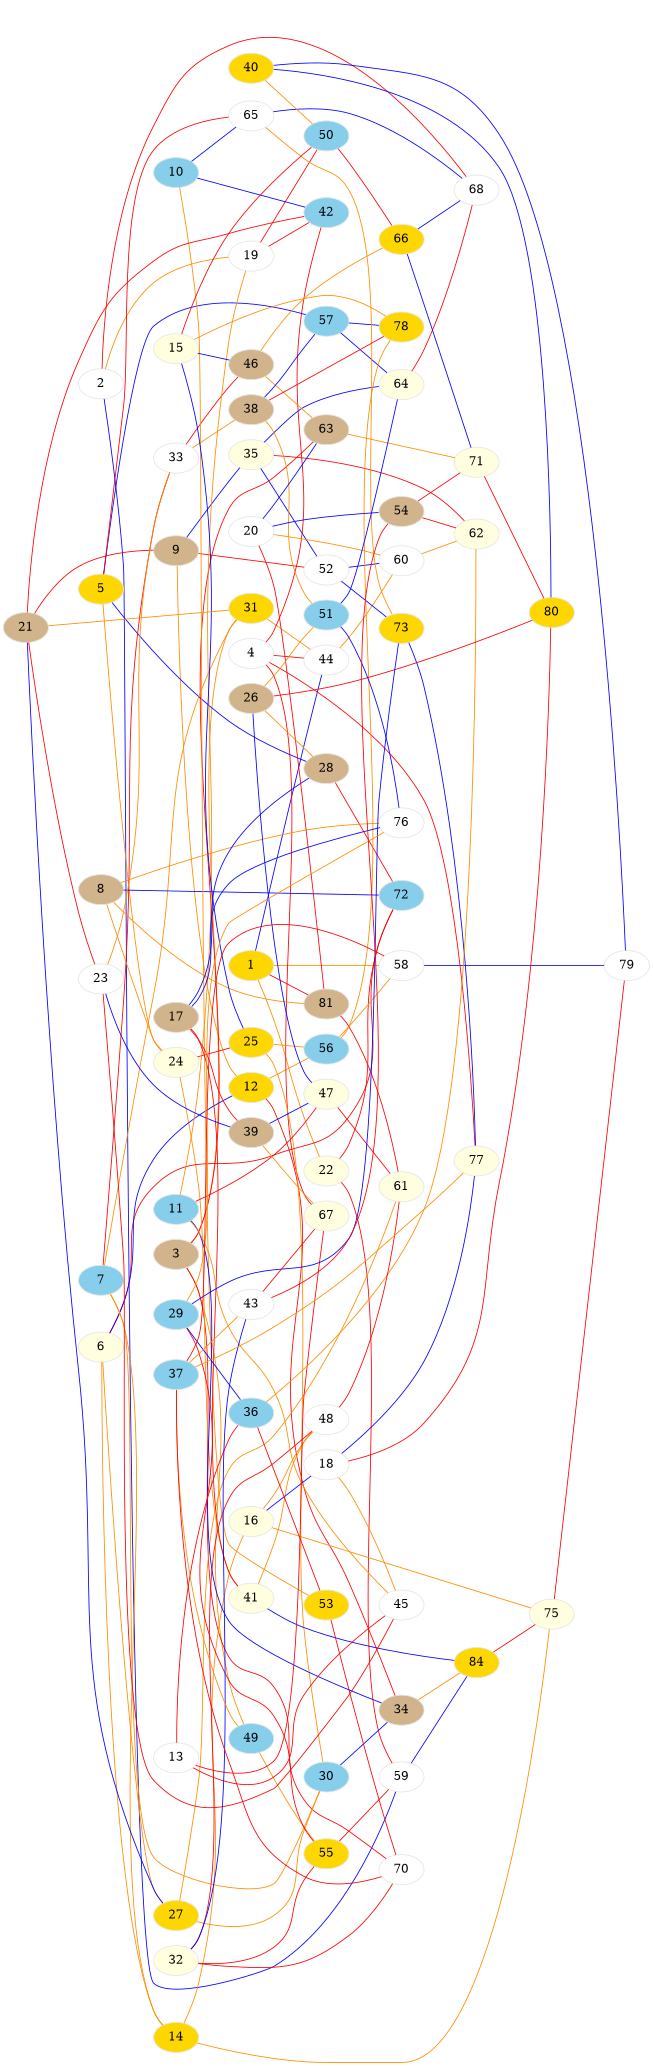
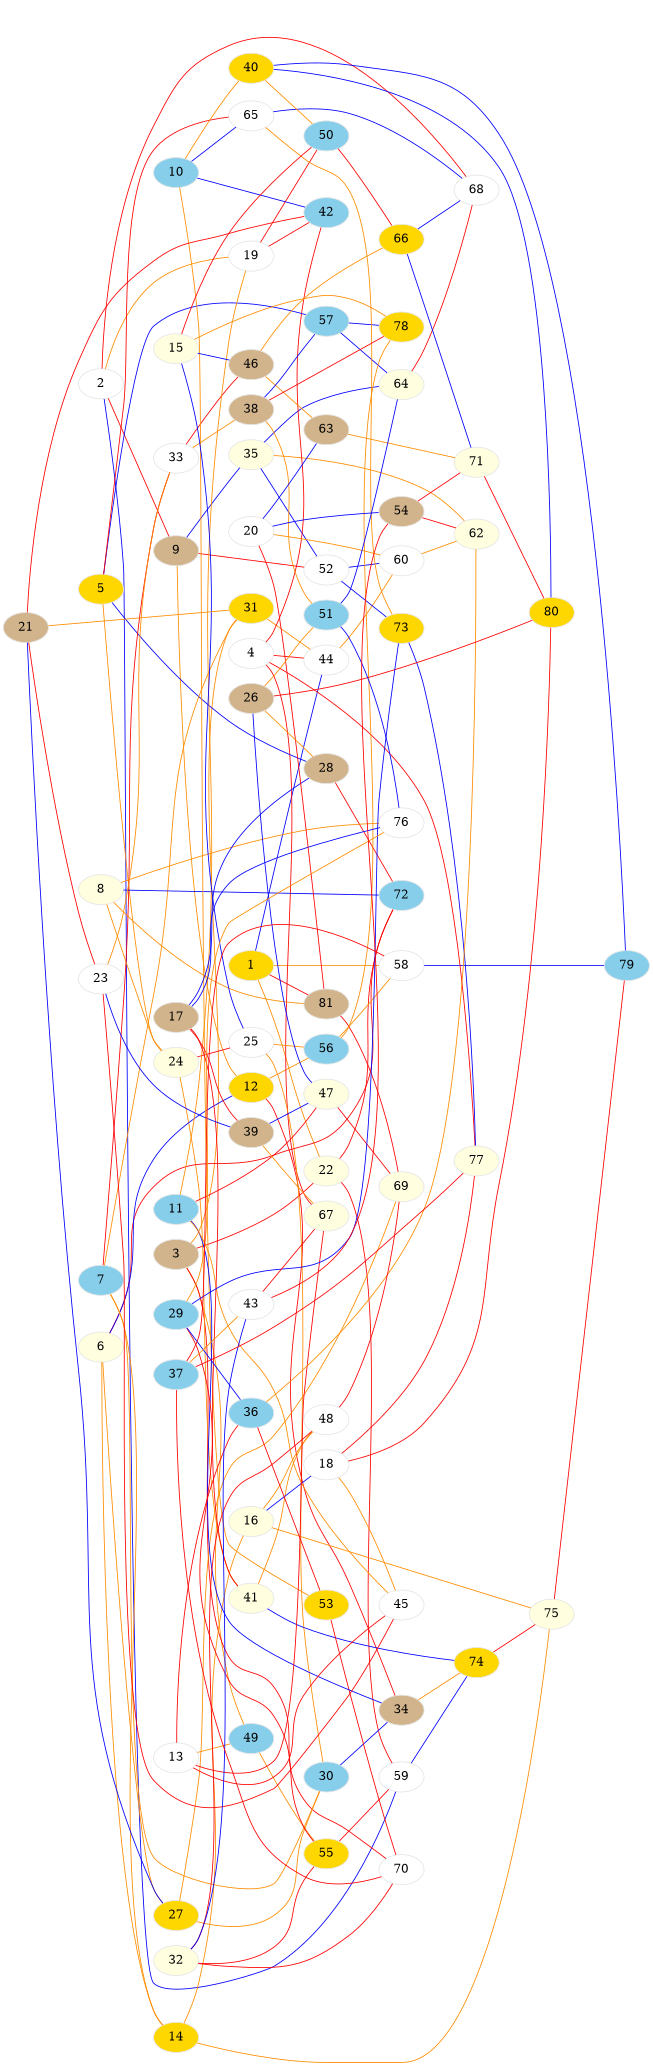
edge "40" -- "10": added
edge "35" -- "62": color red -> darkorange
edge "9" -- "21": now "9" -- "2"
edge "63" -- "3": now "22" -- "3"
node "8": fillcolor tan -> lightyellow
node "79": fillcolor white -> skyblue
node "25": fillcolor gold -> white
node "61": label "61" -> "69"
edge "77" -- "37": color darkorange -> red
edge "77" -- "18": color blue -> red
edge "37" -- "49": now "13" -- "49"
node "84": label "84" -> "74"
